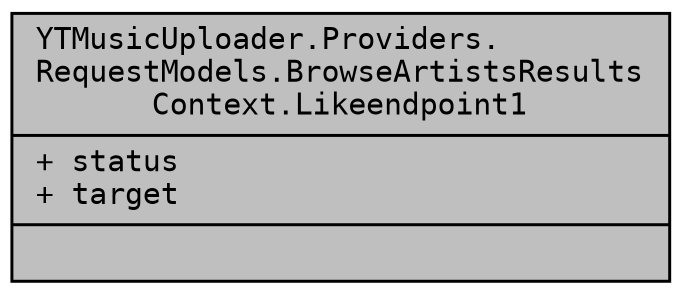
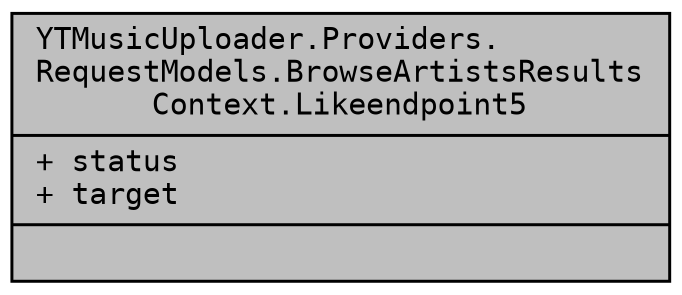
node "YTMusicUploader.Providers.": text "Context.Likeendpoint1" -> "Context.Likeendpoint5"
